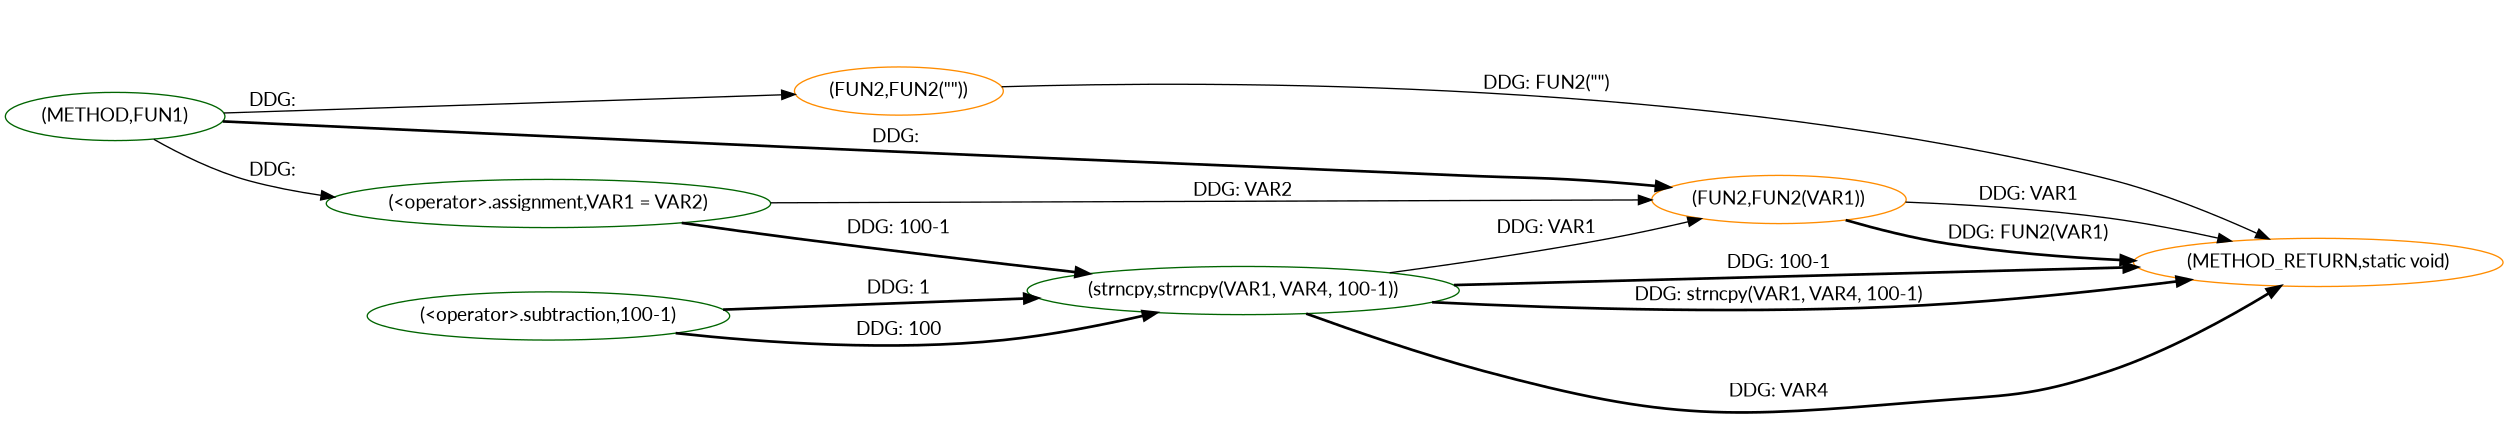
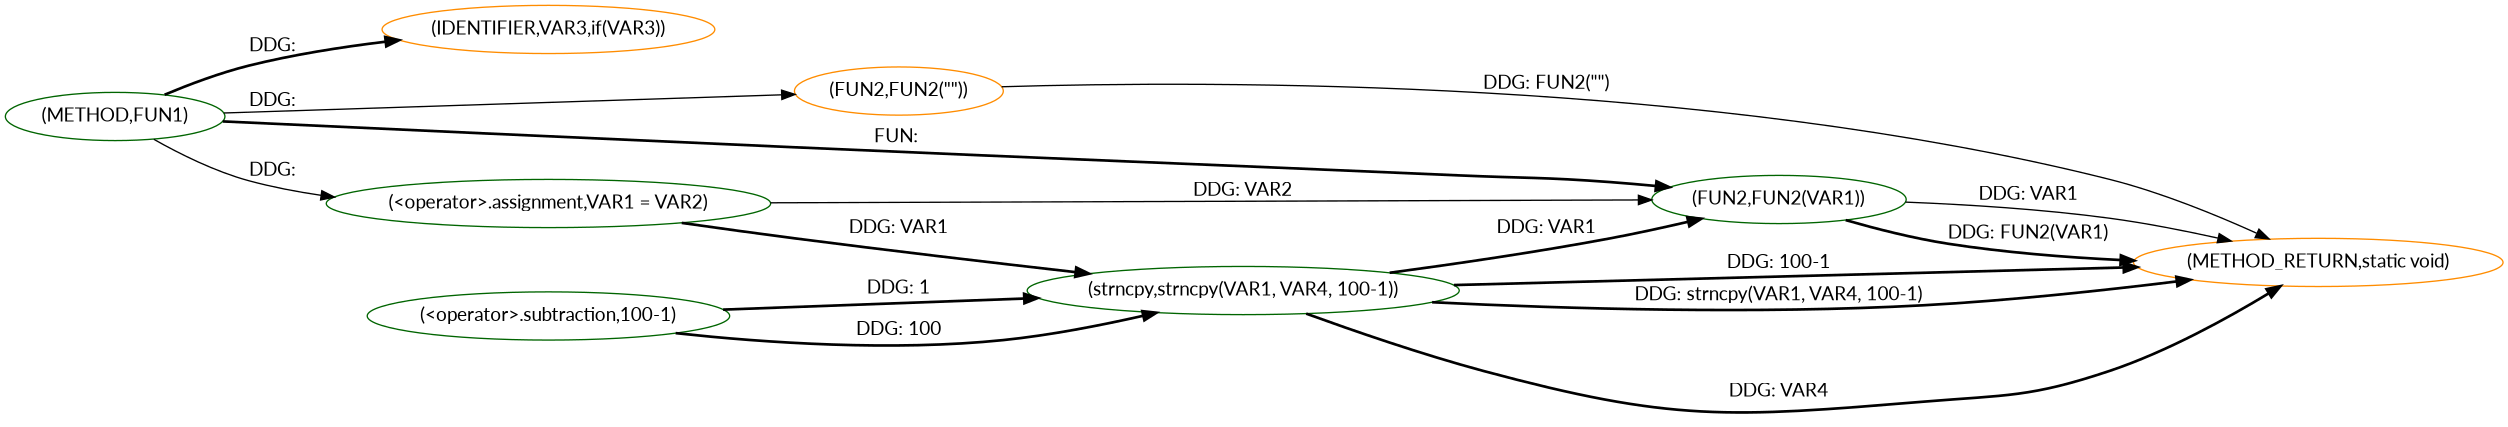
node "(IDENTIFIER,VAR3,if(VAR3))": added
edge "(METHOD,FUN1)" -> "(FUN2,FUN2(VAR1))": label "DDG: " -> "FUN: "
node "(FUN2,FUN2(VAR1))": color darkorange -> darkgreen
edge "(<operator>.assignment,VAR1 = VAR2)" -> "(strncpy,strncpy(VAR1, VAR4, 100-1))": label "DDG: 100-1" -> "DDG: VAR1"
edge "(strncpy,strncpy(VAR1, VAR4, 100-1))" -> "(FUN2,FUN2(VAR1))": style solid -> bold
